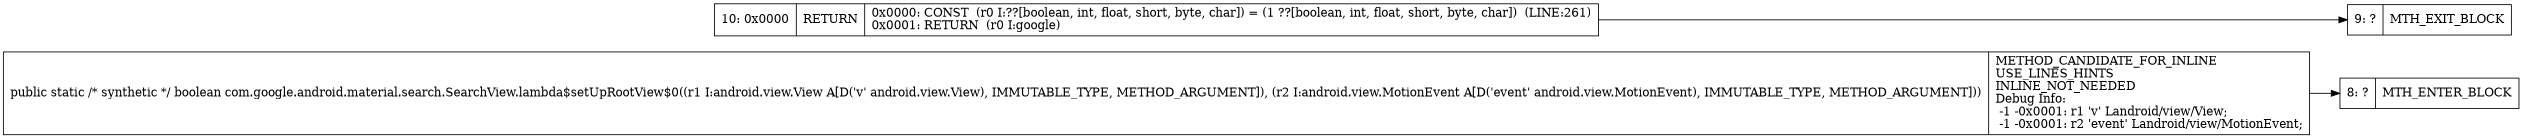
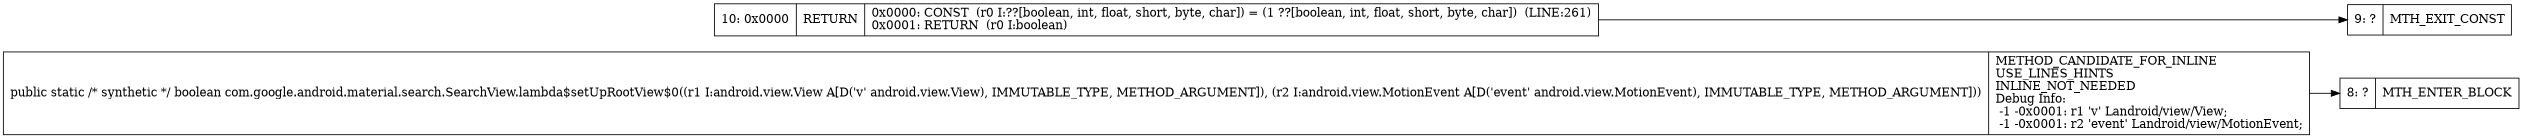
node "9: ?": text "MTH_EXIT_BLOCK" -> "MTH_EXIT_CONST"
node "10: 0x0000": text "0x0001: RETURN  (r0 I:google)" -> "0x0001: RETURN  (r0 I:boolean)"
